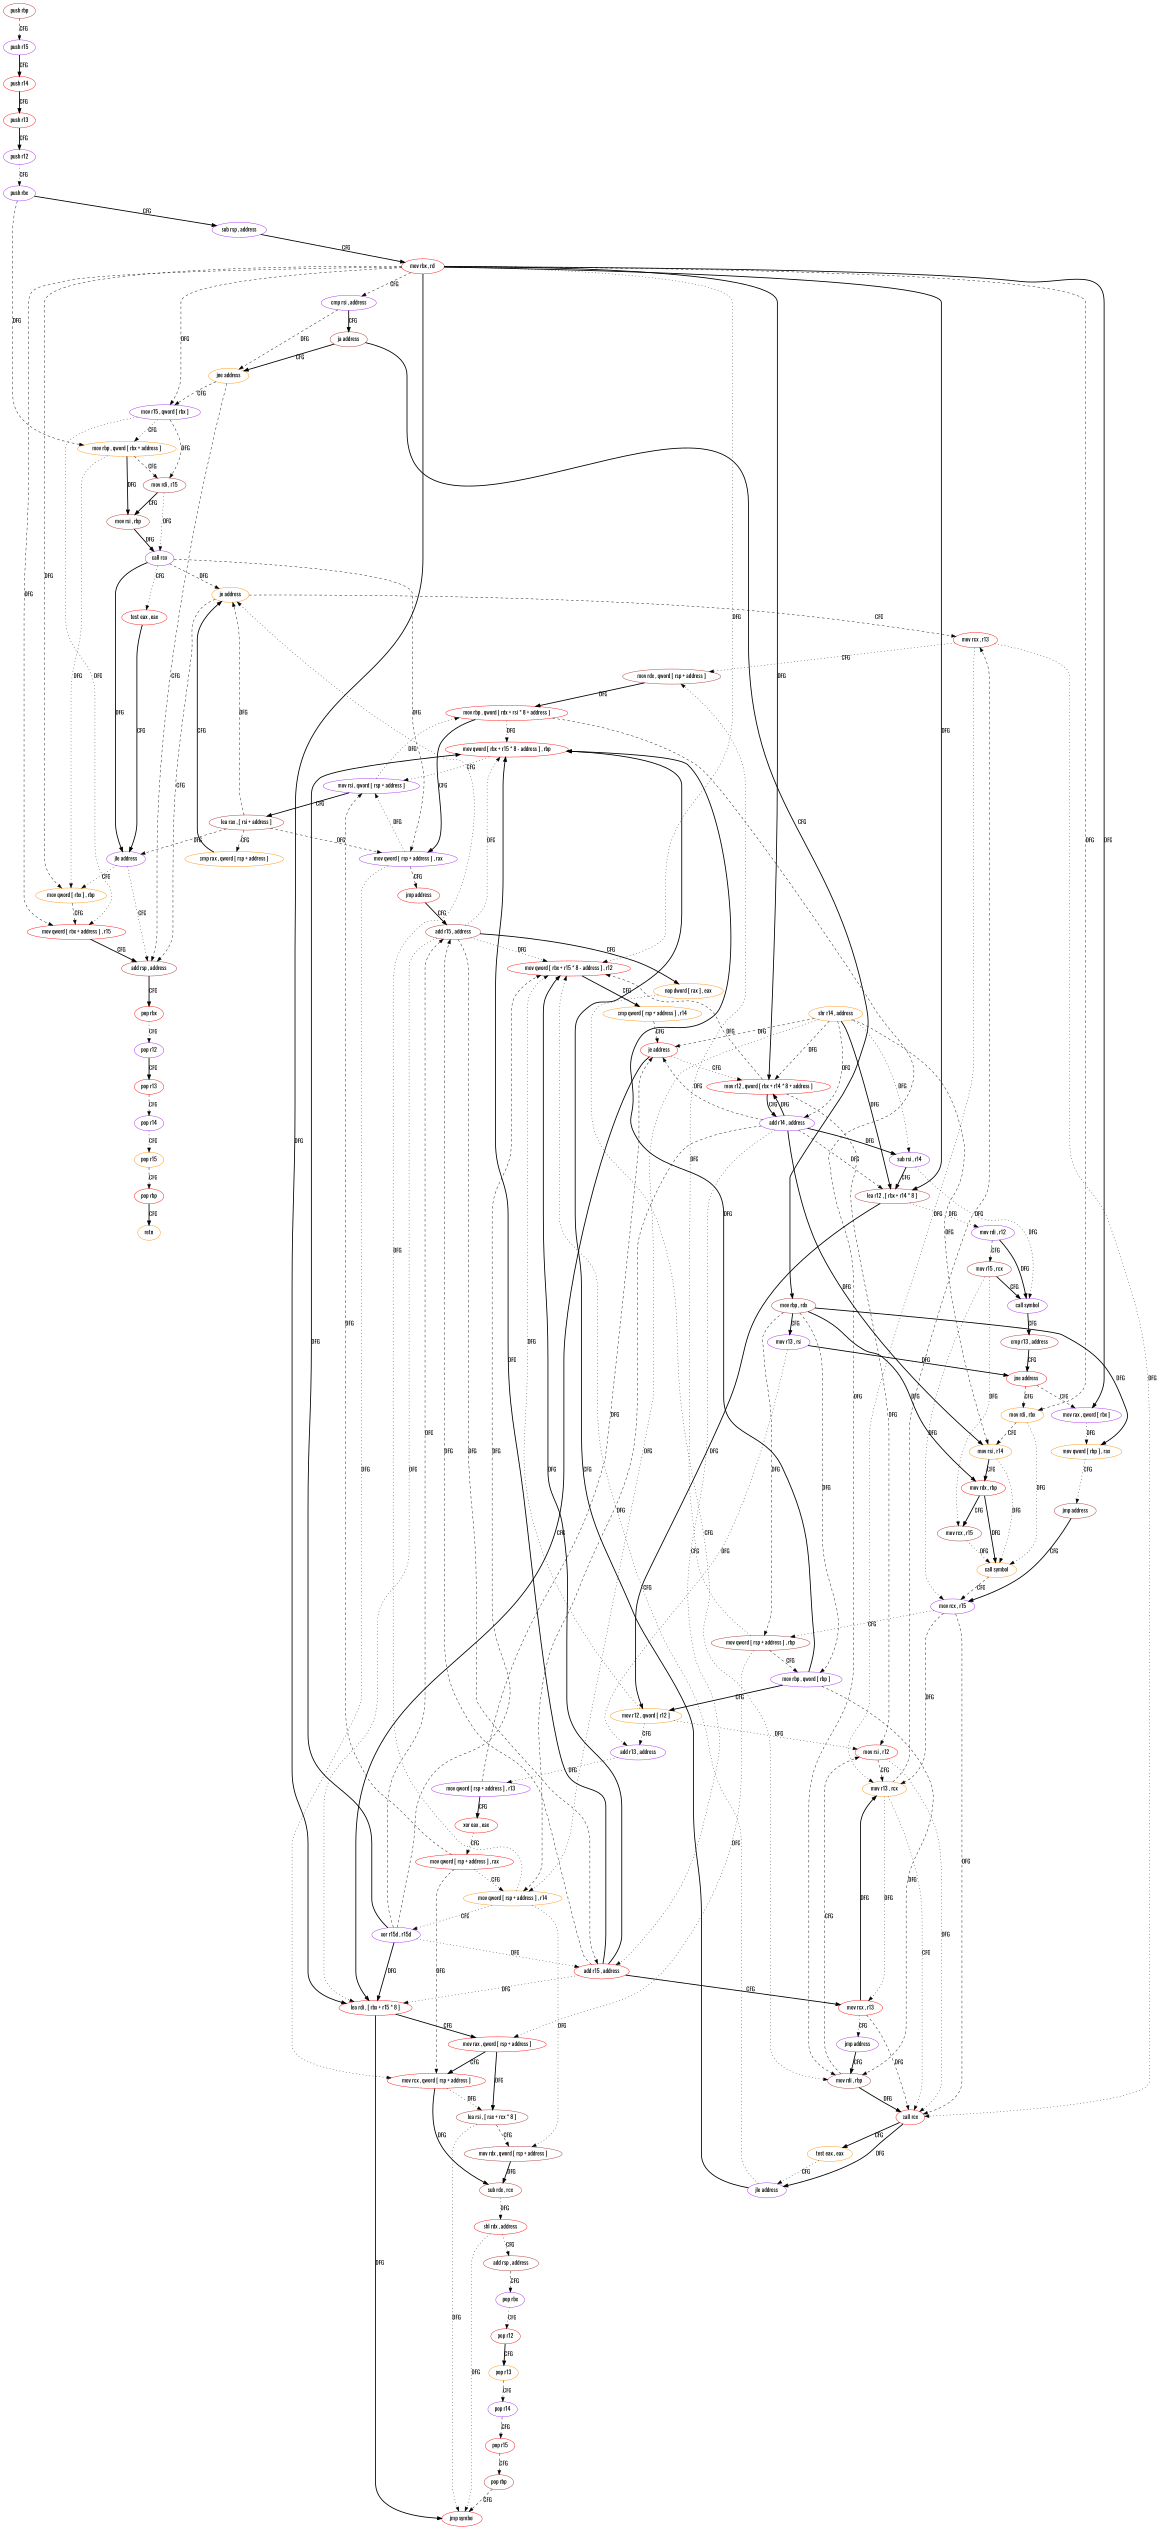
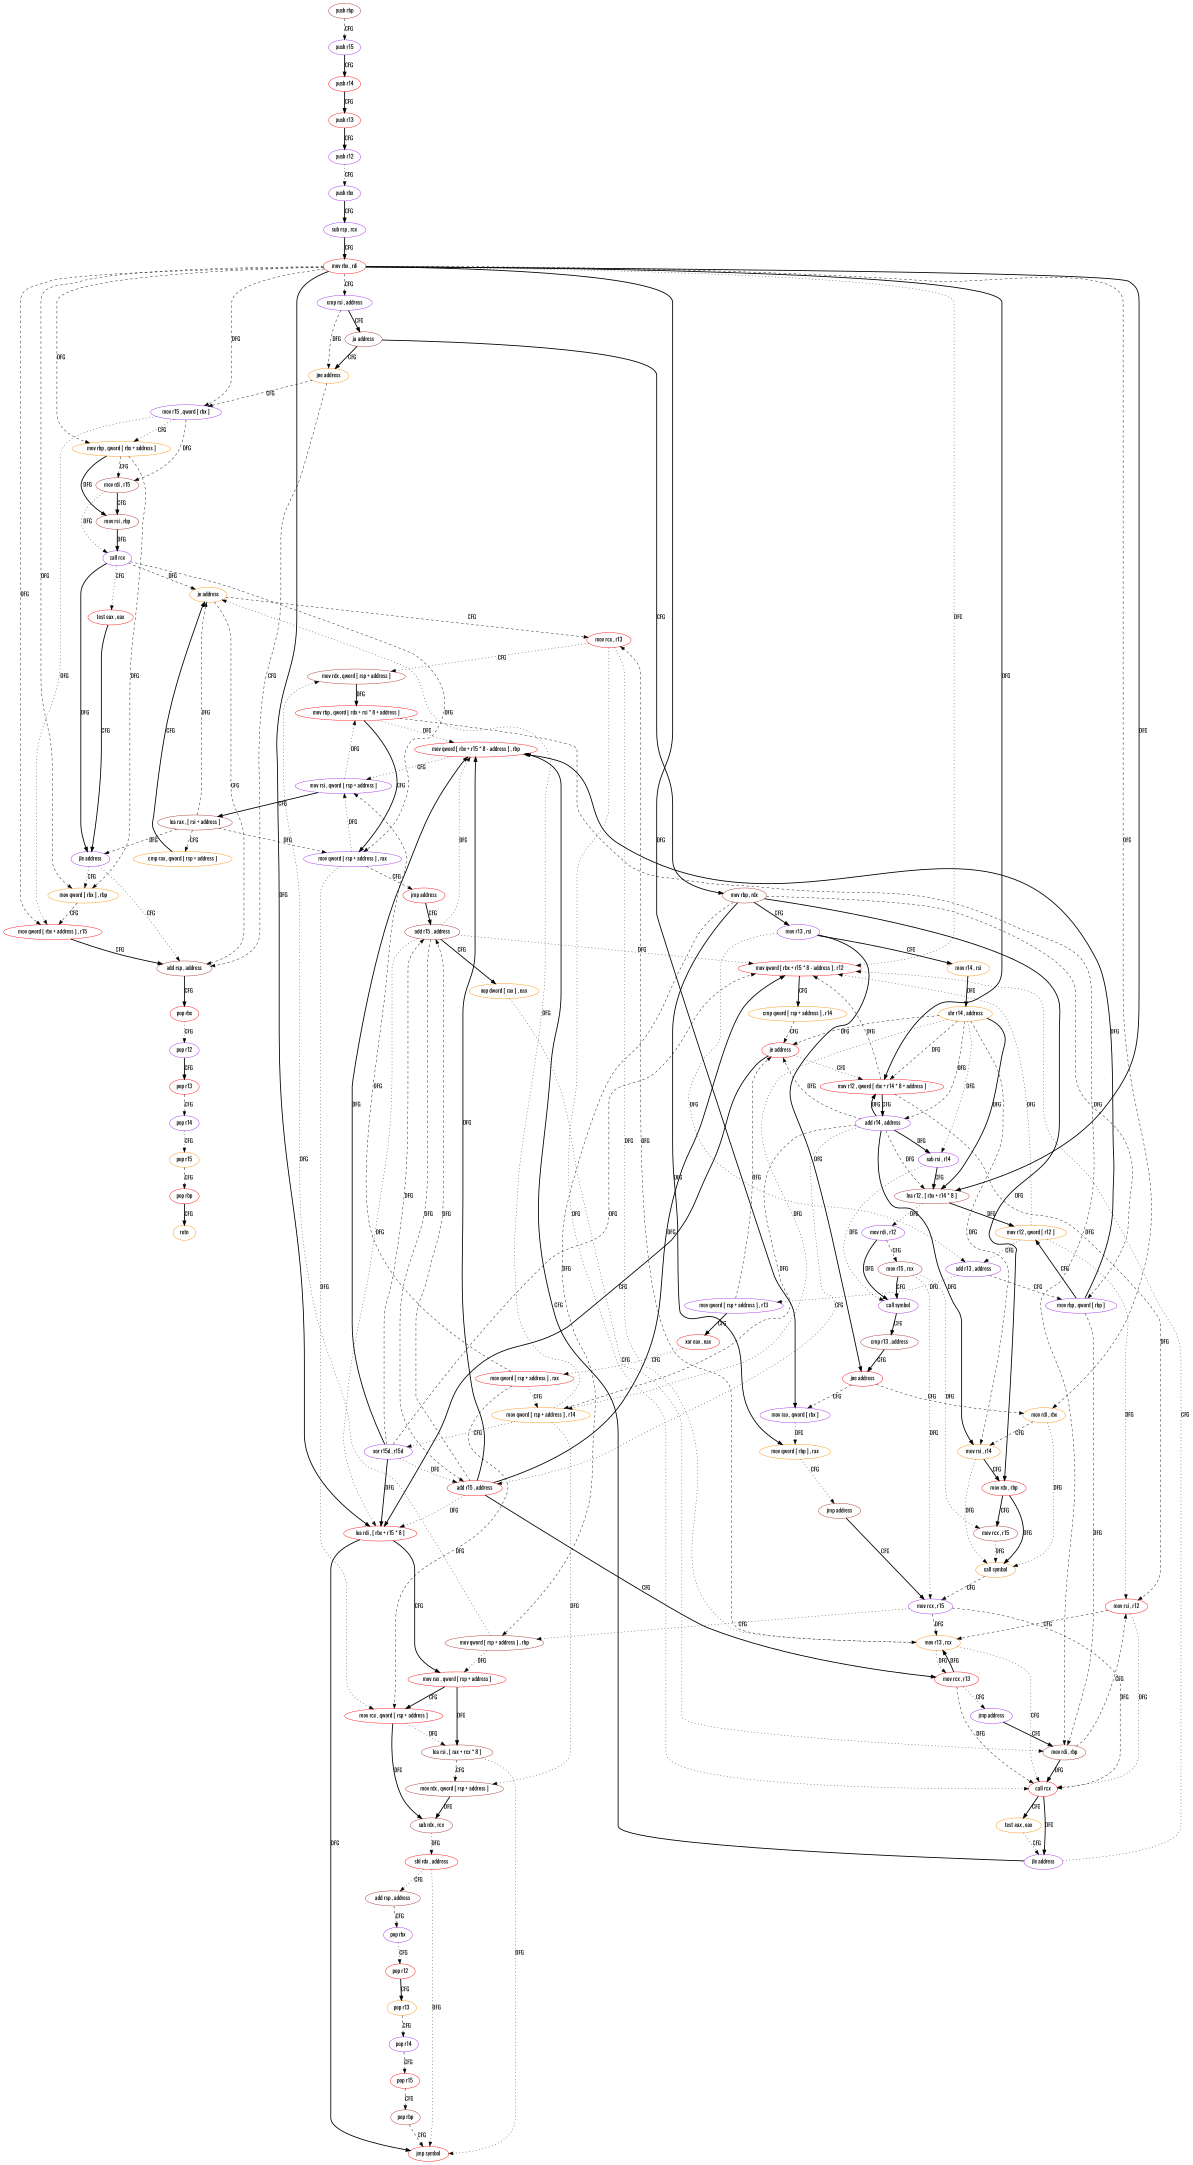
node "sub rsp , address": label "sub rsp , address" -> "sub rsp , rcx"
edge "push rbx" -> "mov rbp , qword [ rbx + address ]": now "mov rbx , rdi" -> "mov rbp , qword [ rbx + address ]"
edge "mov rbp , qword [ rbx + address ]" -> "mov qword [ rbx ] , rbp": style dotted -> dashed
node "mov r14 , rsi": added
edge "mov qword [ rsp + address ] , rbp" -> "mov rbp , qword [ rbp ]": now "add r13 , address" -> "mov rbp , qword [ rbp ]"
